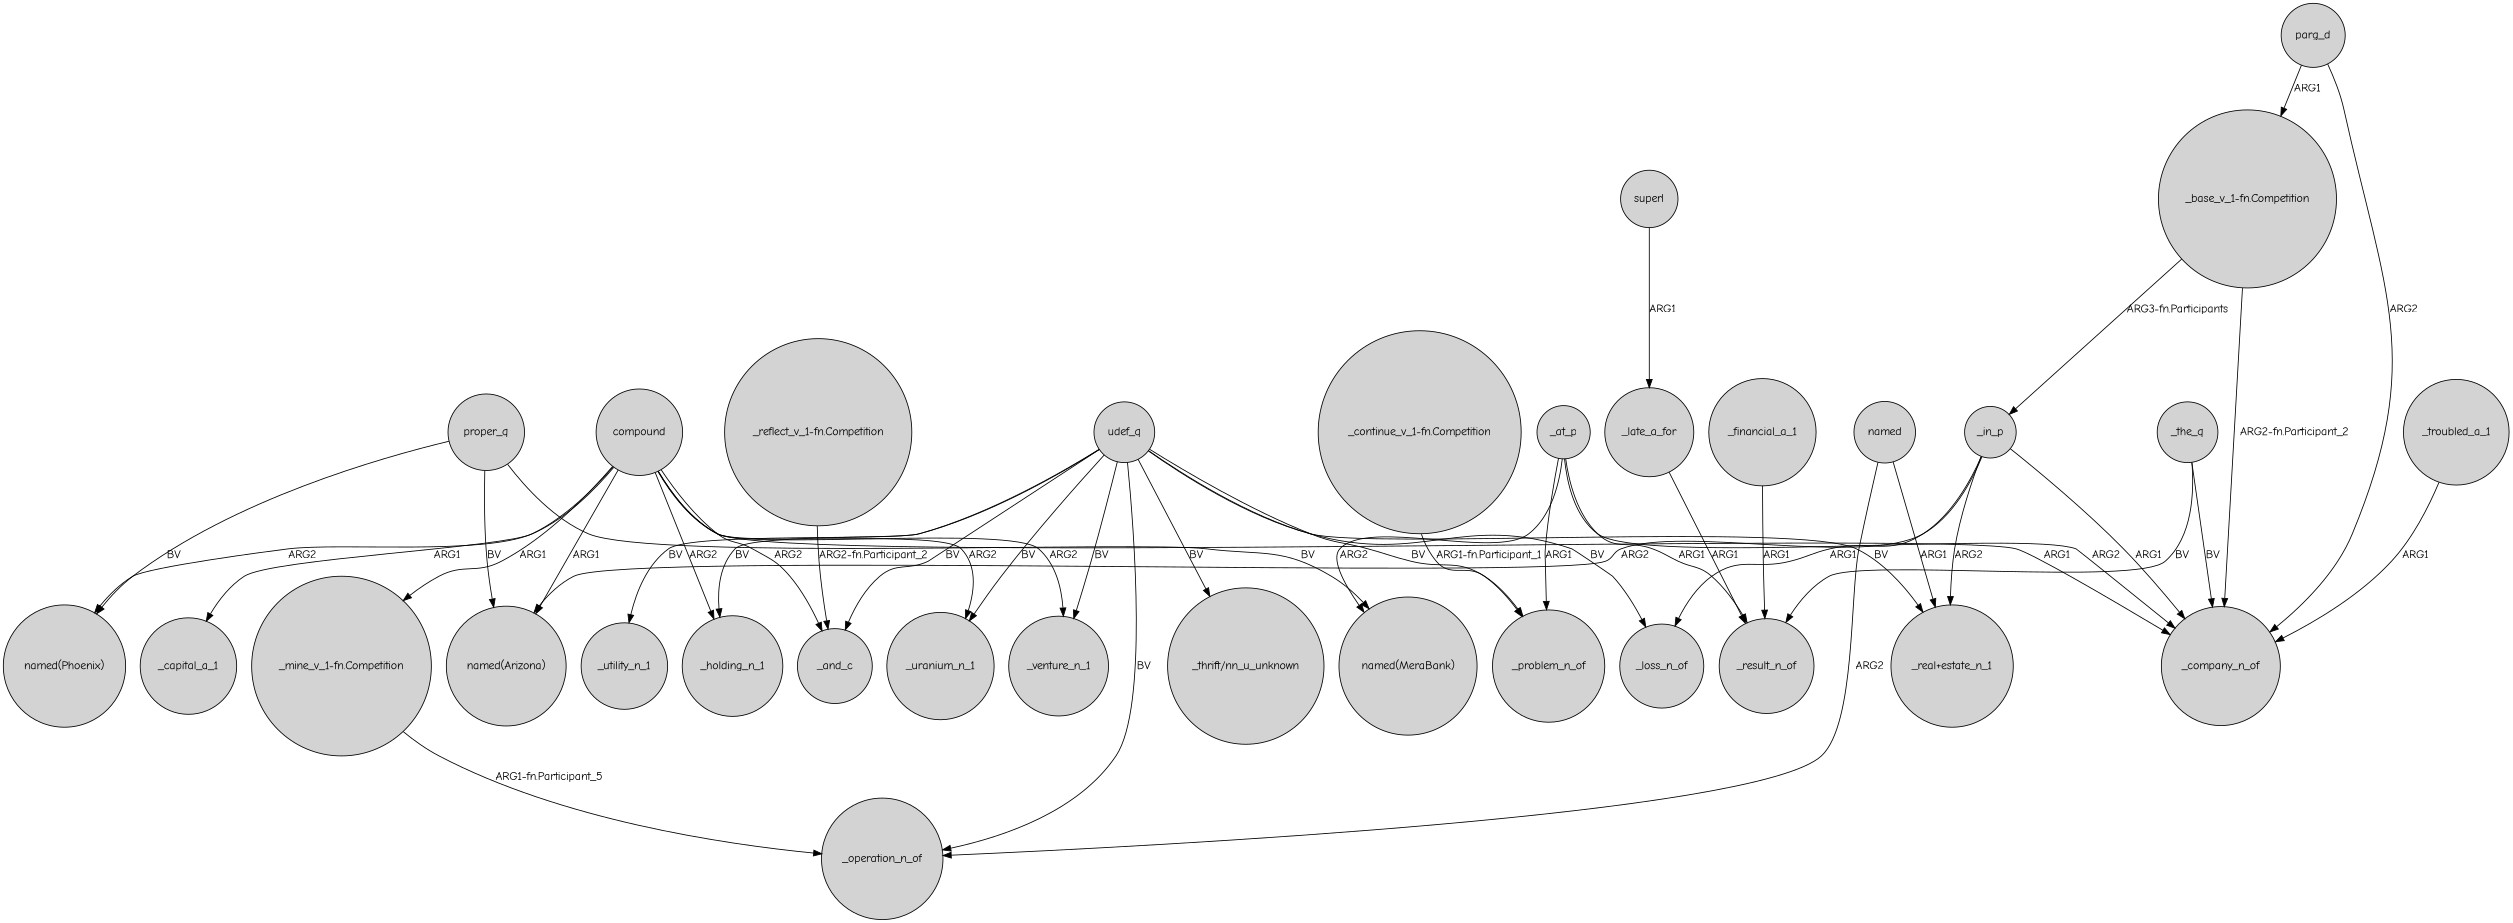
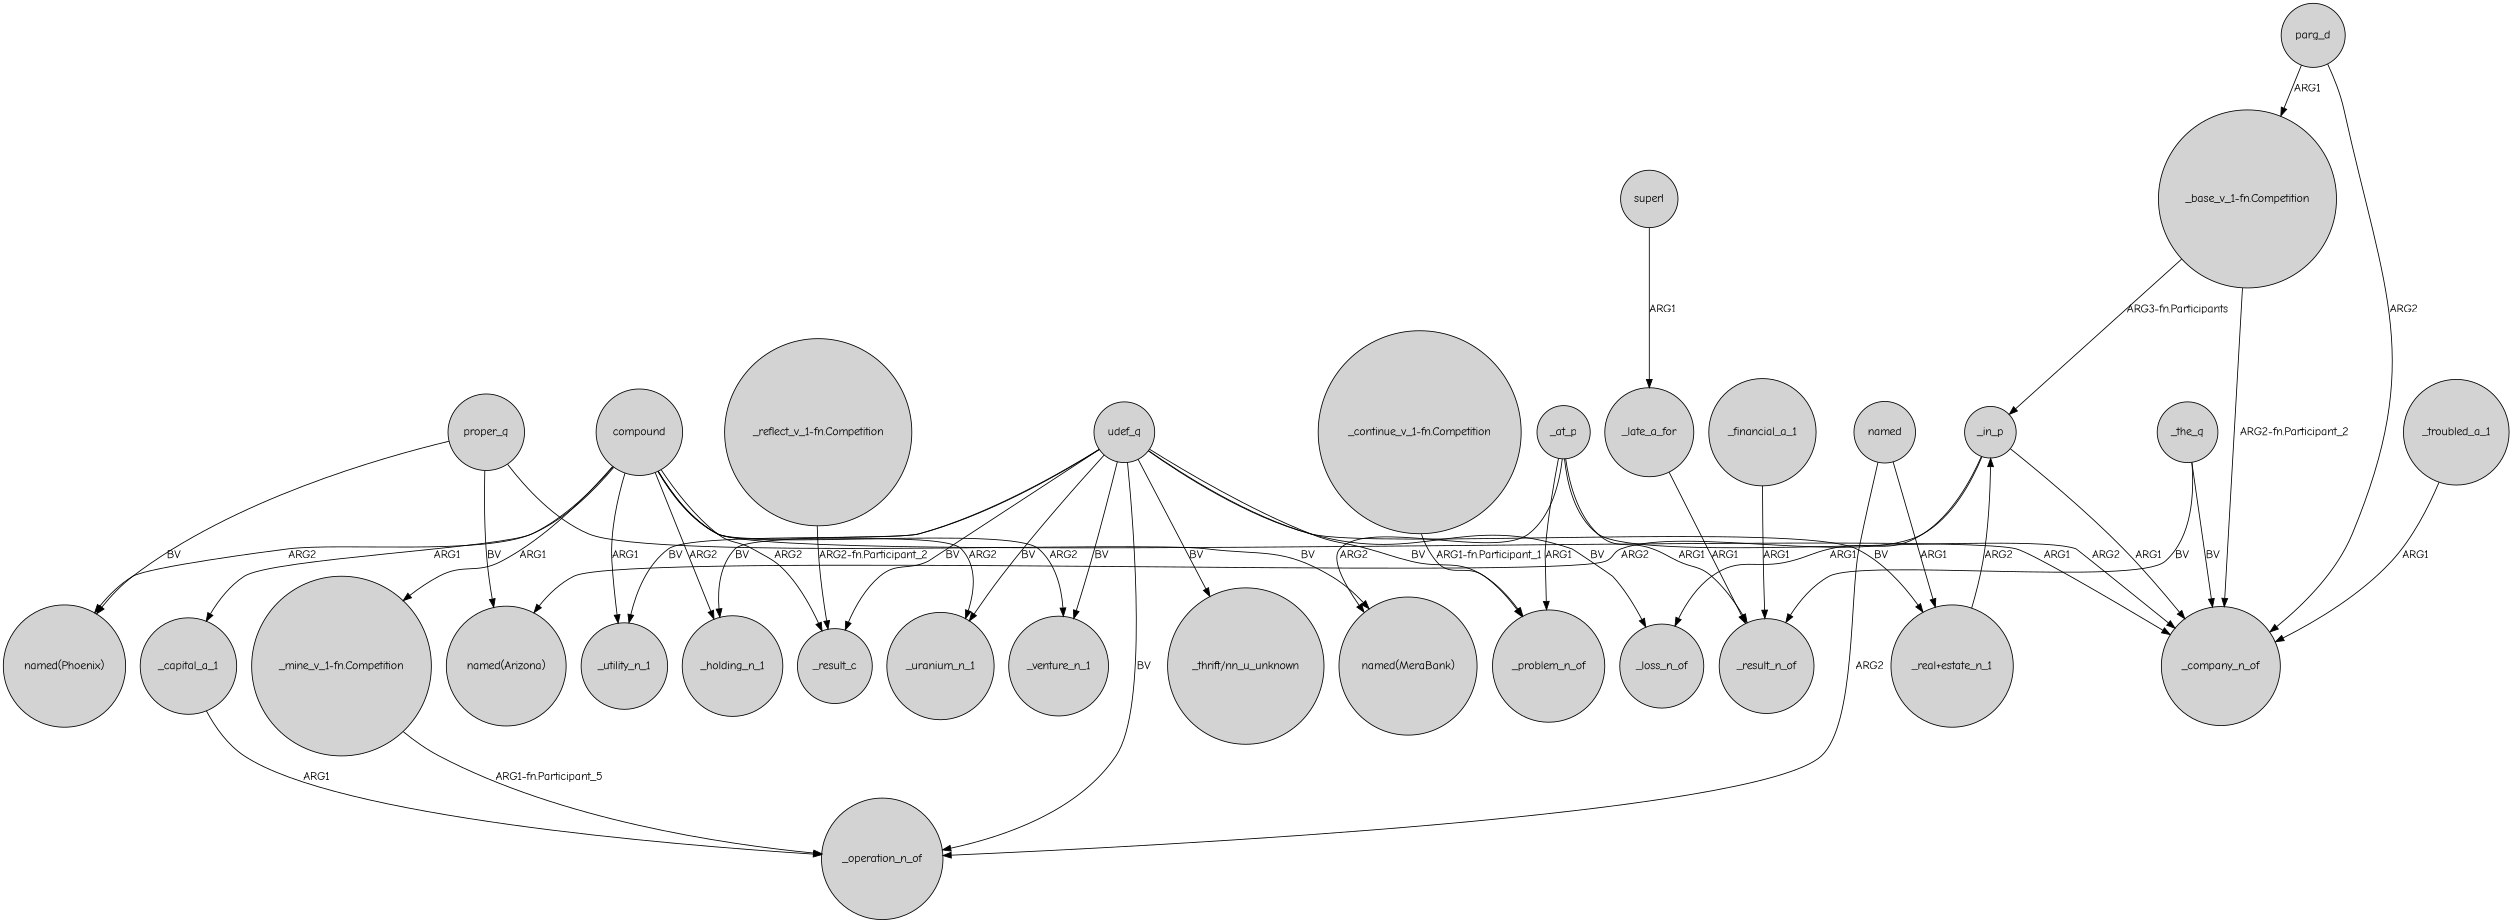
edge "_in_p" -> "_real+estate_n_1": reversed
edge "compound" -> "named(Arizona)": now "compound" -> "_utility_n_1"
node "_and_c": label "_and_c" -> "_result_c"
edge "_capital_a_1" -> "_operation_n_of": added, label "ARG1"
